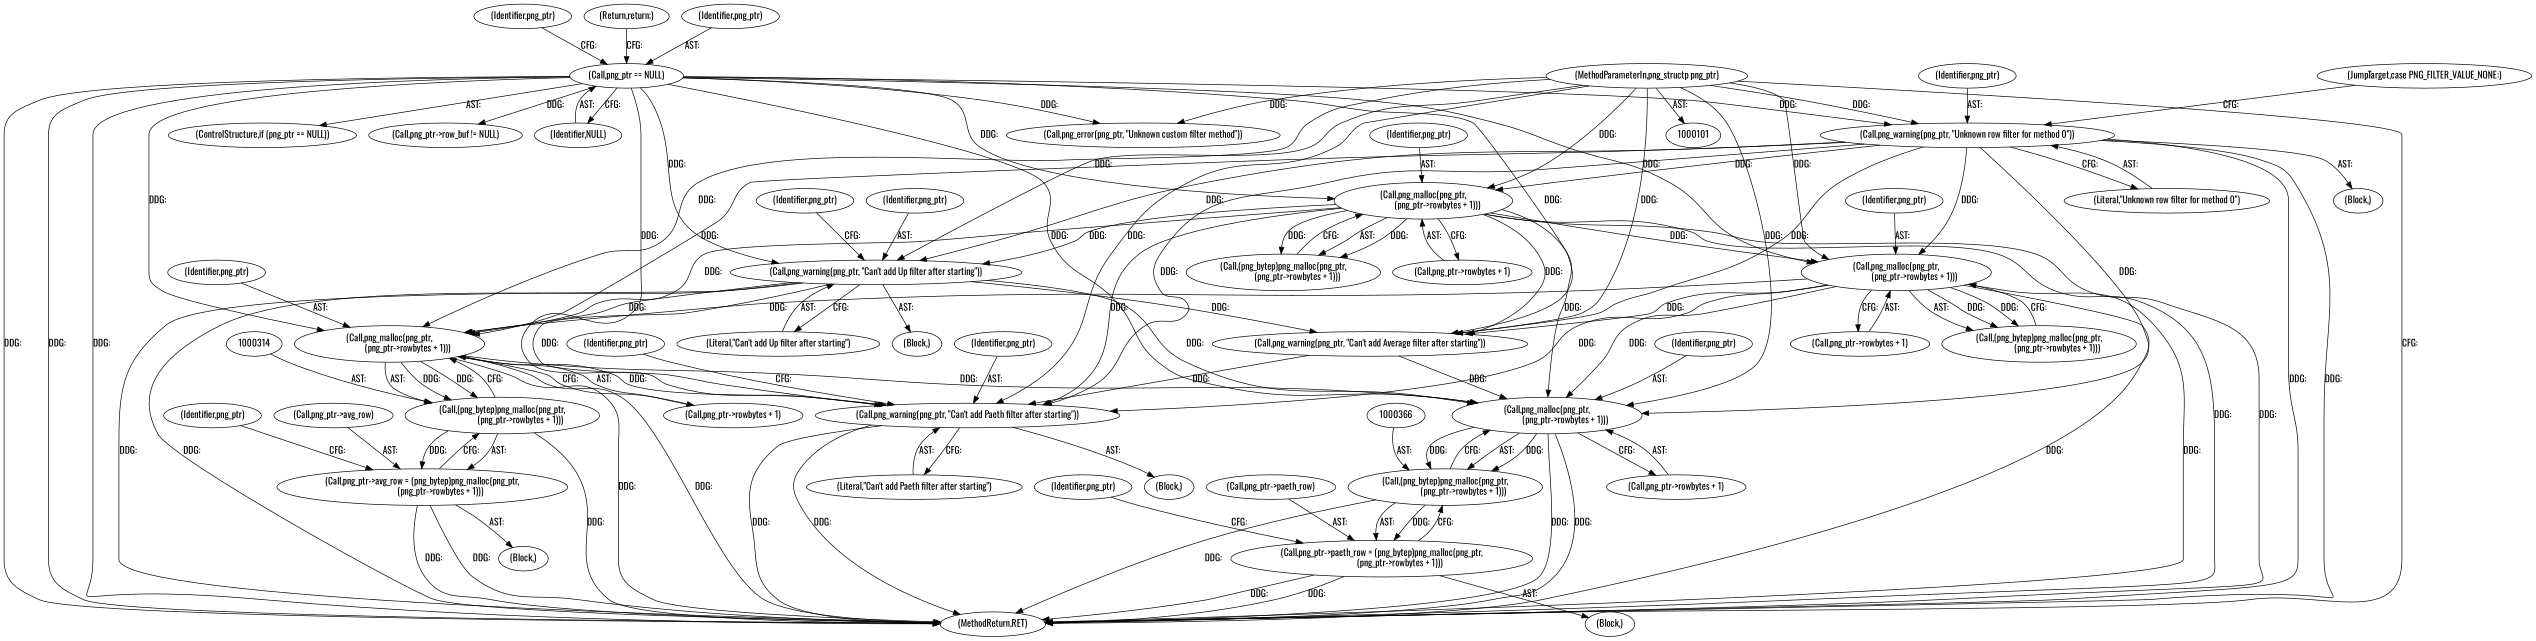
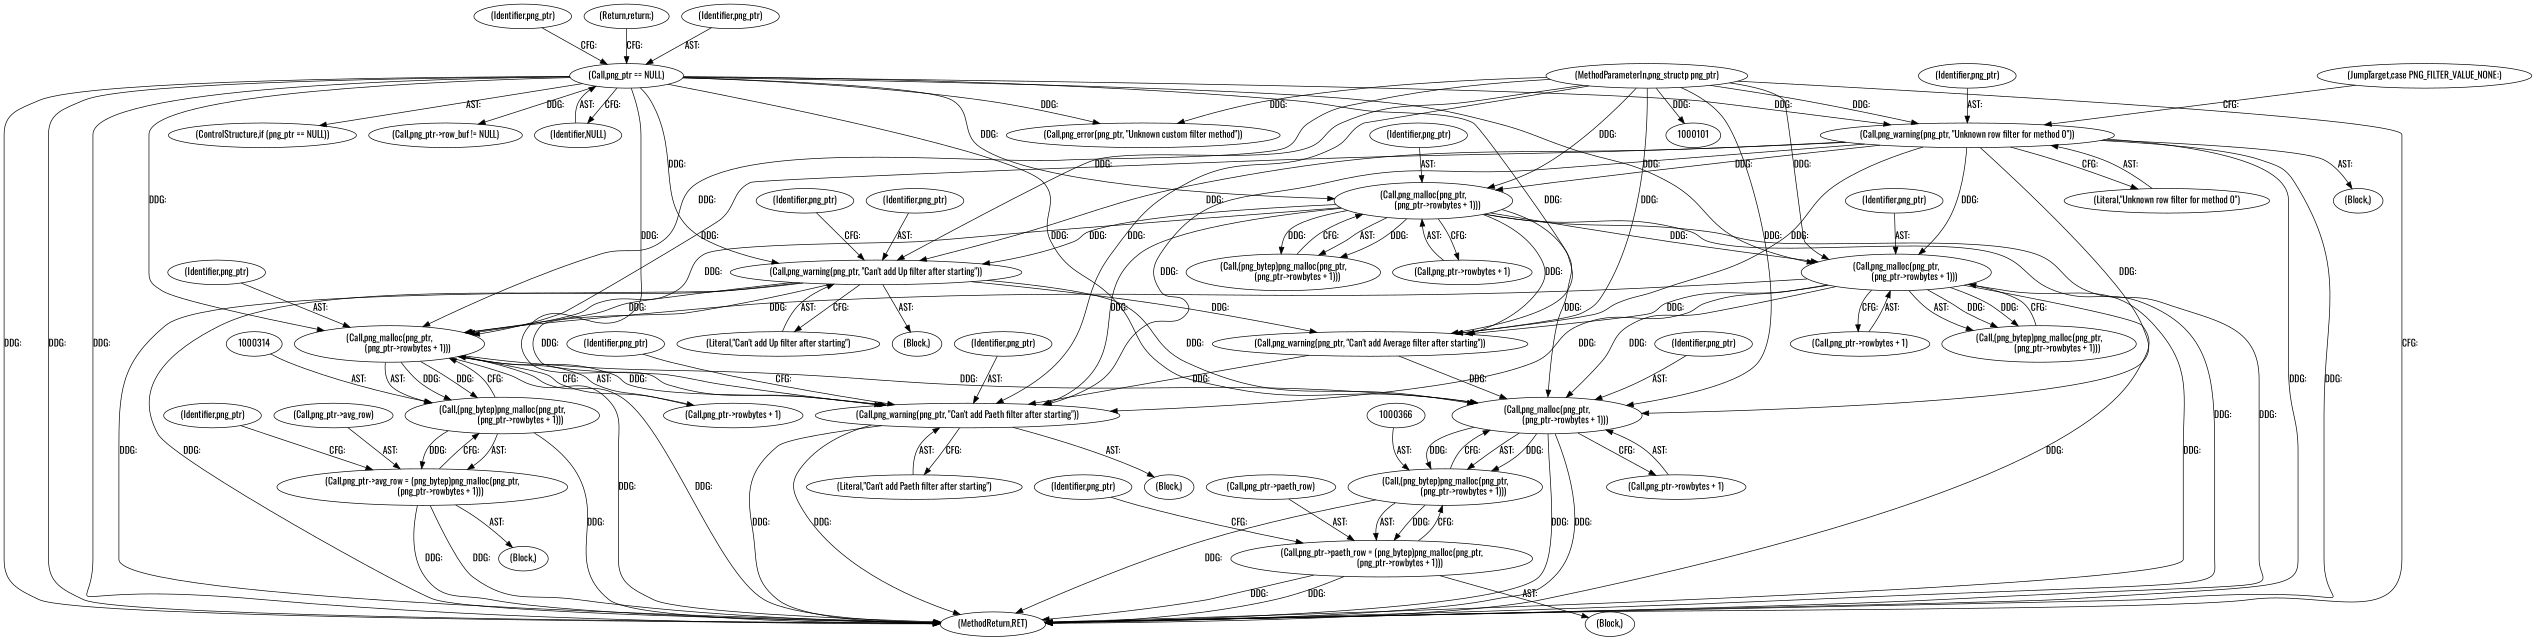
edge "(MethodParameterIn,png_structp png_ptr)" -> "1000101": label "AST: " -> "DDG: "
